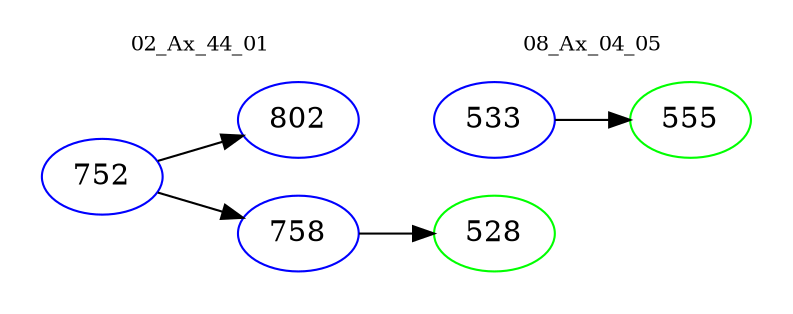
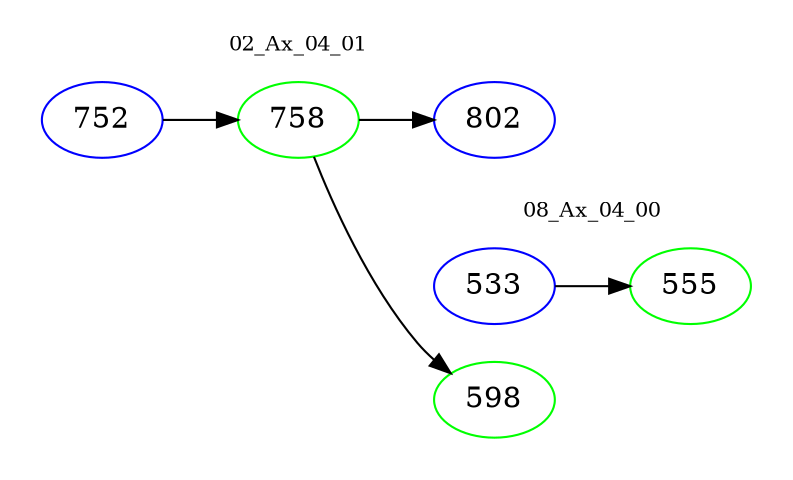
cluster "02_Ax_44_01": label "02_Ax_44_01" -> "02_Ax_04_01"
cluster "08_Ax_04_05": label "08_Ax_04_05" -> "08_Ax_04_00"
edge "752" -> "802": now "758" -> "802"
node "758": color blue -> green
node "528": label "528" -> "598"
